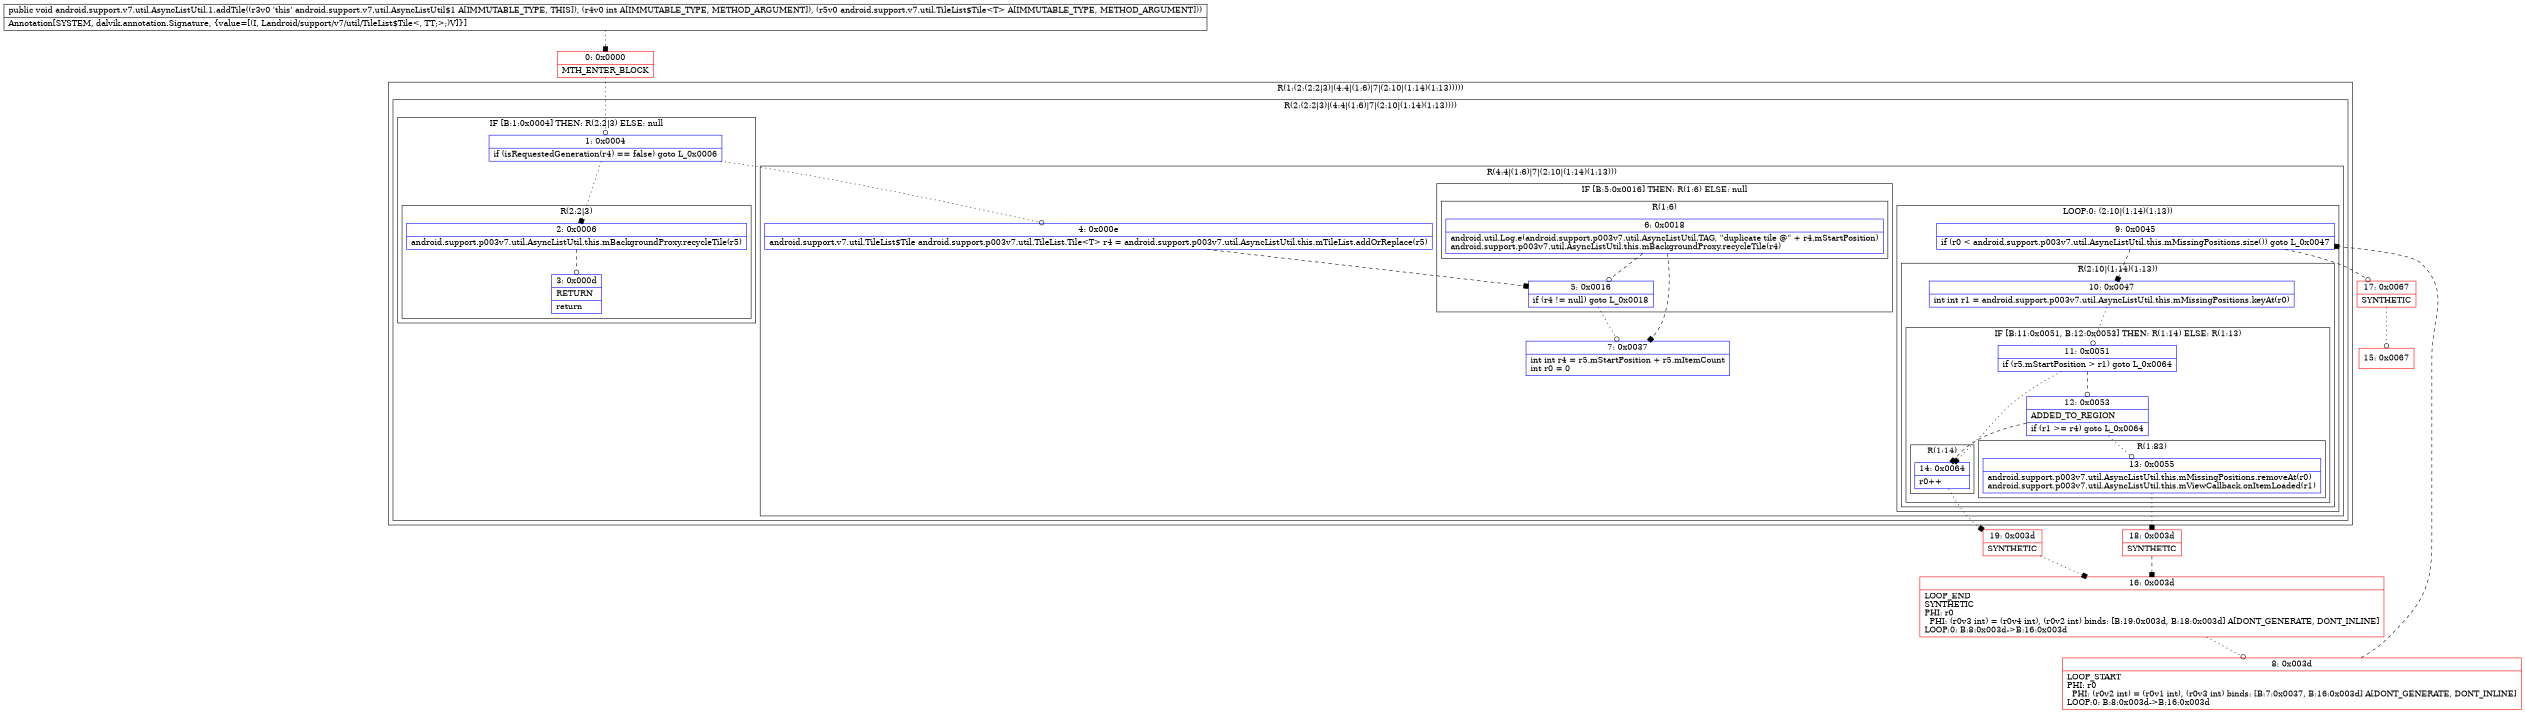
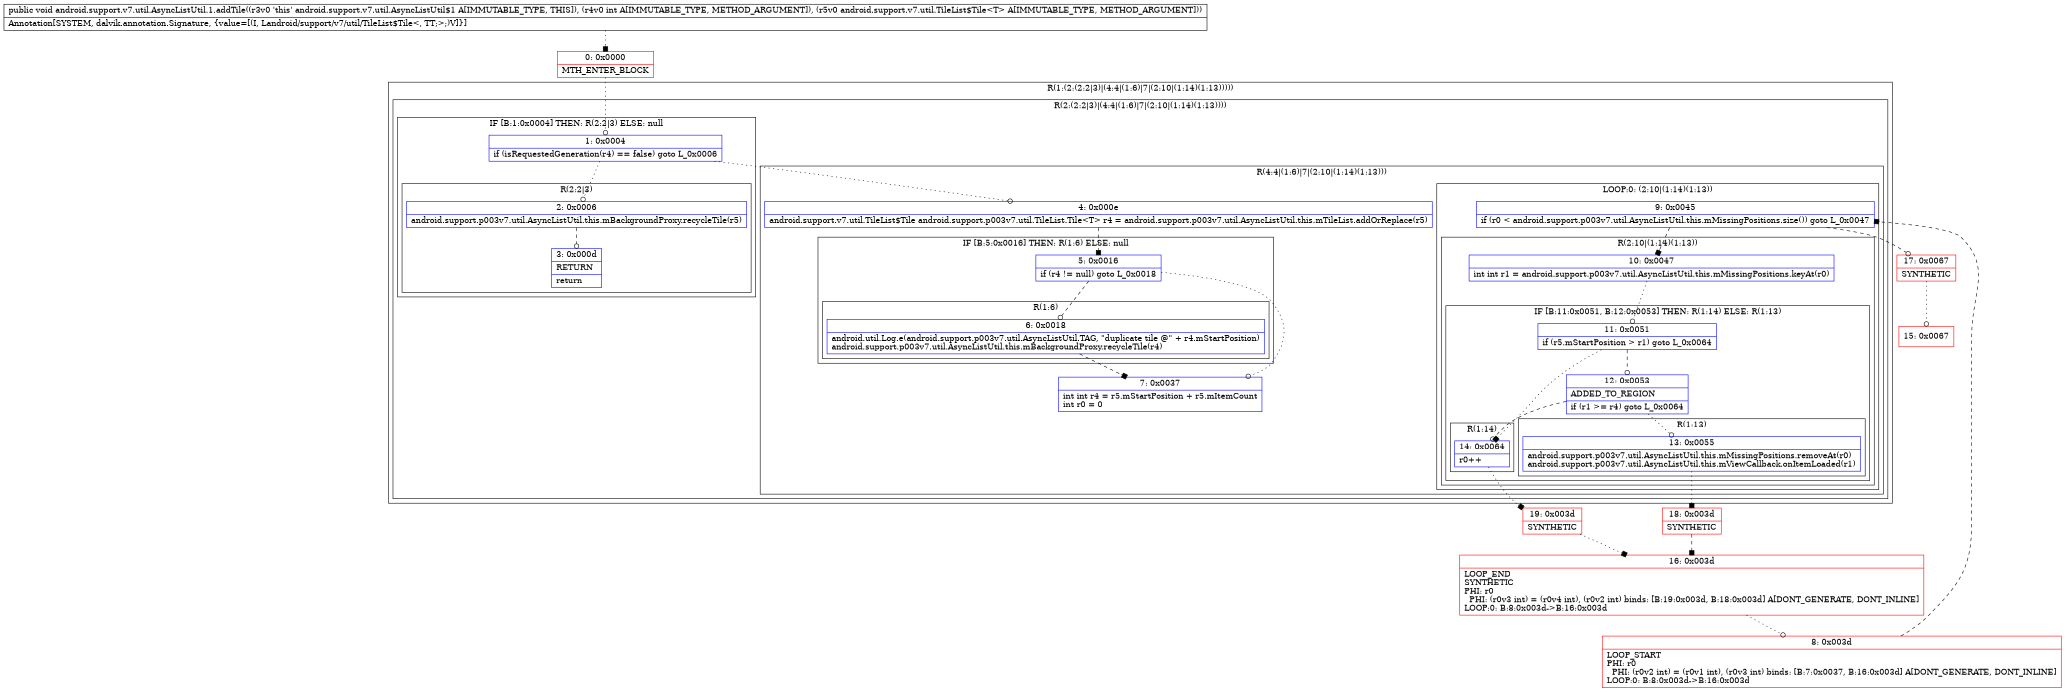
edge "1: 0x0004" -> "2: 0x0006": arrowhead box -> odot
edge "6: 0x0018" -> "5: 0x0016": reversed
edge "12: 0x0053" -> "14: 0x0064": arrowhead box -> odot
cluster "R(1:83)": label "R(1:83)" -> "R(1:13)"
